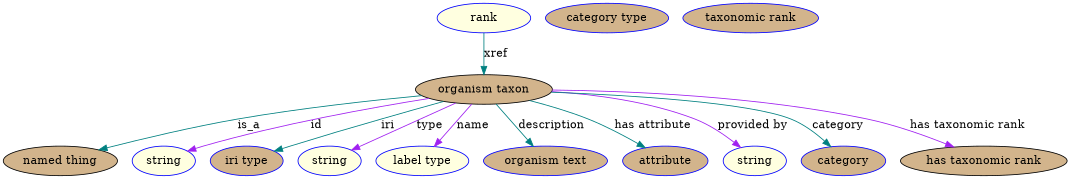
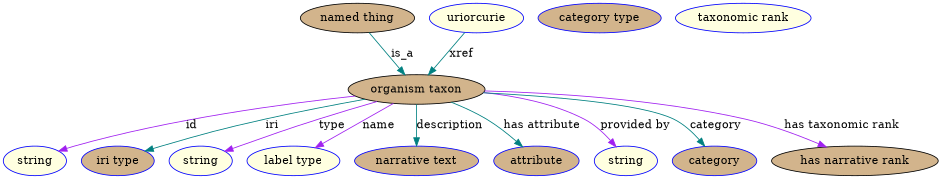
node "rank": label "rank" -> "uriorcurie"
node "taxonomic rank": fillcolor tan -> lightyellow
edge "organism taxon" -> "named thing": reversed
node "organism text": label "organism text" -> "narrative text"
node "has taxonomic rank": label "has taxonomic rank" -> "has narrative rank"
